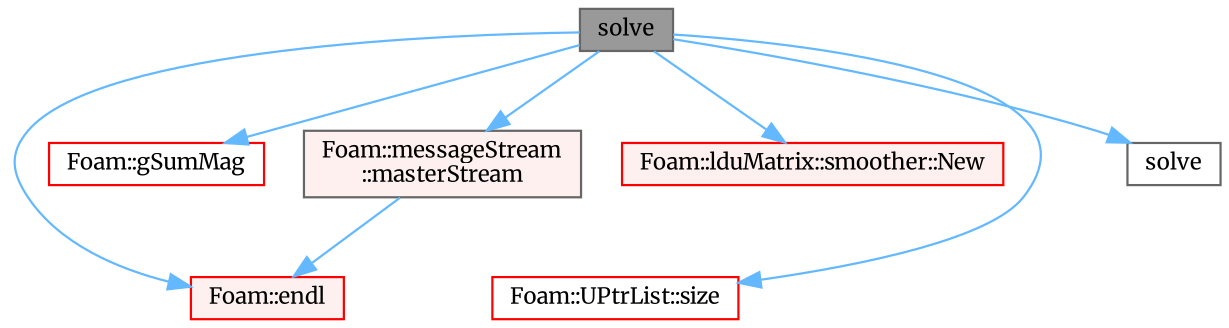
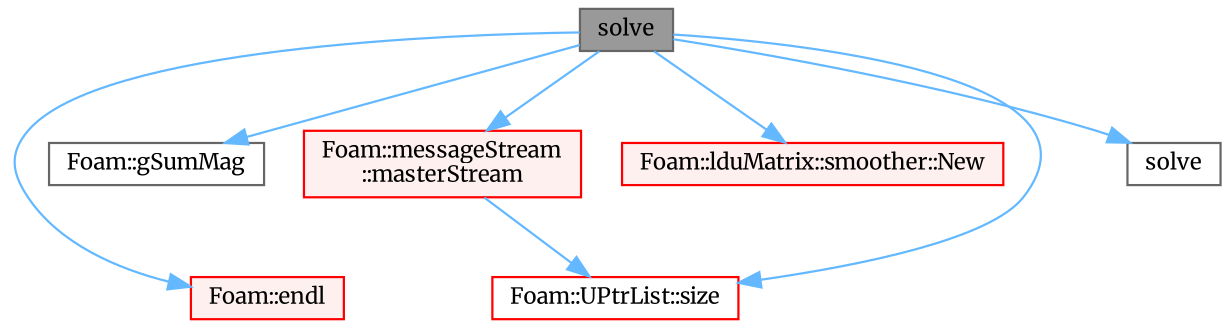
node "Foam::gSumMag": color red -> grey40
node "Foam::messageStream ::masterStream": color grey40 -> red
edge "Foam::messageStream ::masterStream" -> "Foam::endl": now "Foam::messageStream ::masterStream" -> "Foam::UPtrList::size"
